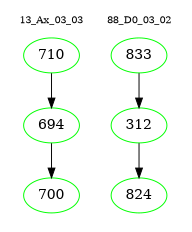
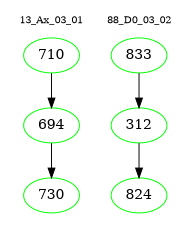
cluster "13_Ax_03_03": label "13_Ax_03_03" -> "13_Ax_03_01"
node "700": label "700" -> "730"
